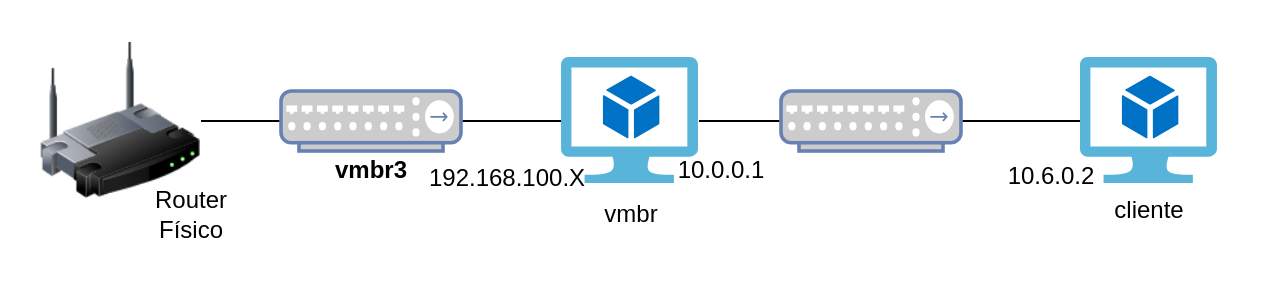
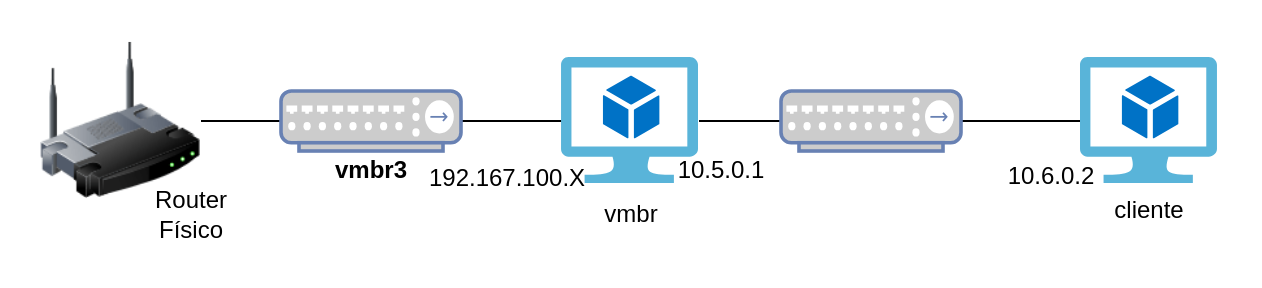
node "10.0.0.1": label "10.0.0.1" -> "10.5.0.1"
node "192.168.100.X": label "192.168.100.X" -> "192.167.100.X"
